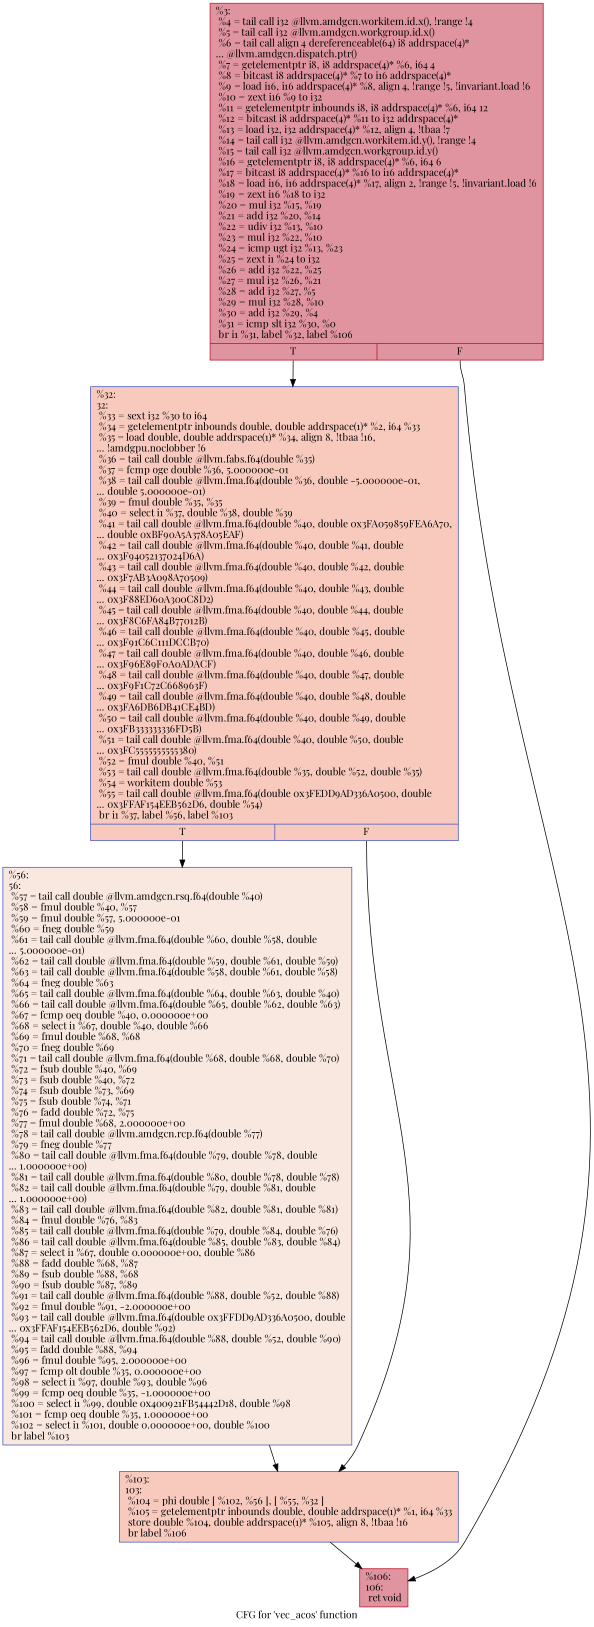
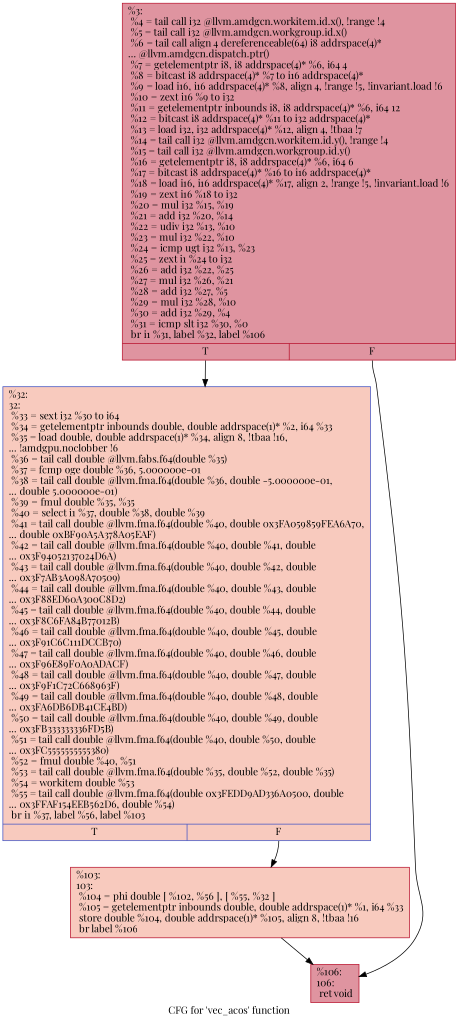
node "%56:": removed
node "%103:": color #3d50c3ff -> #b70d28ff
